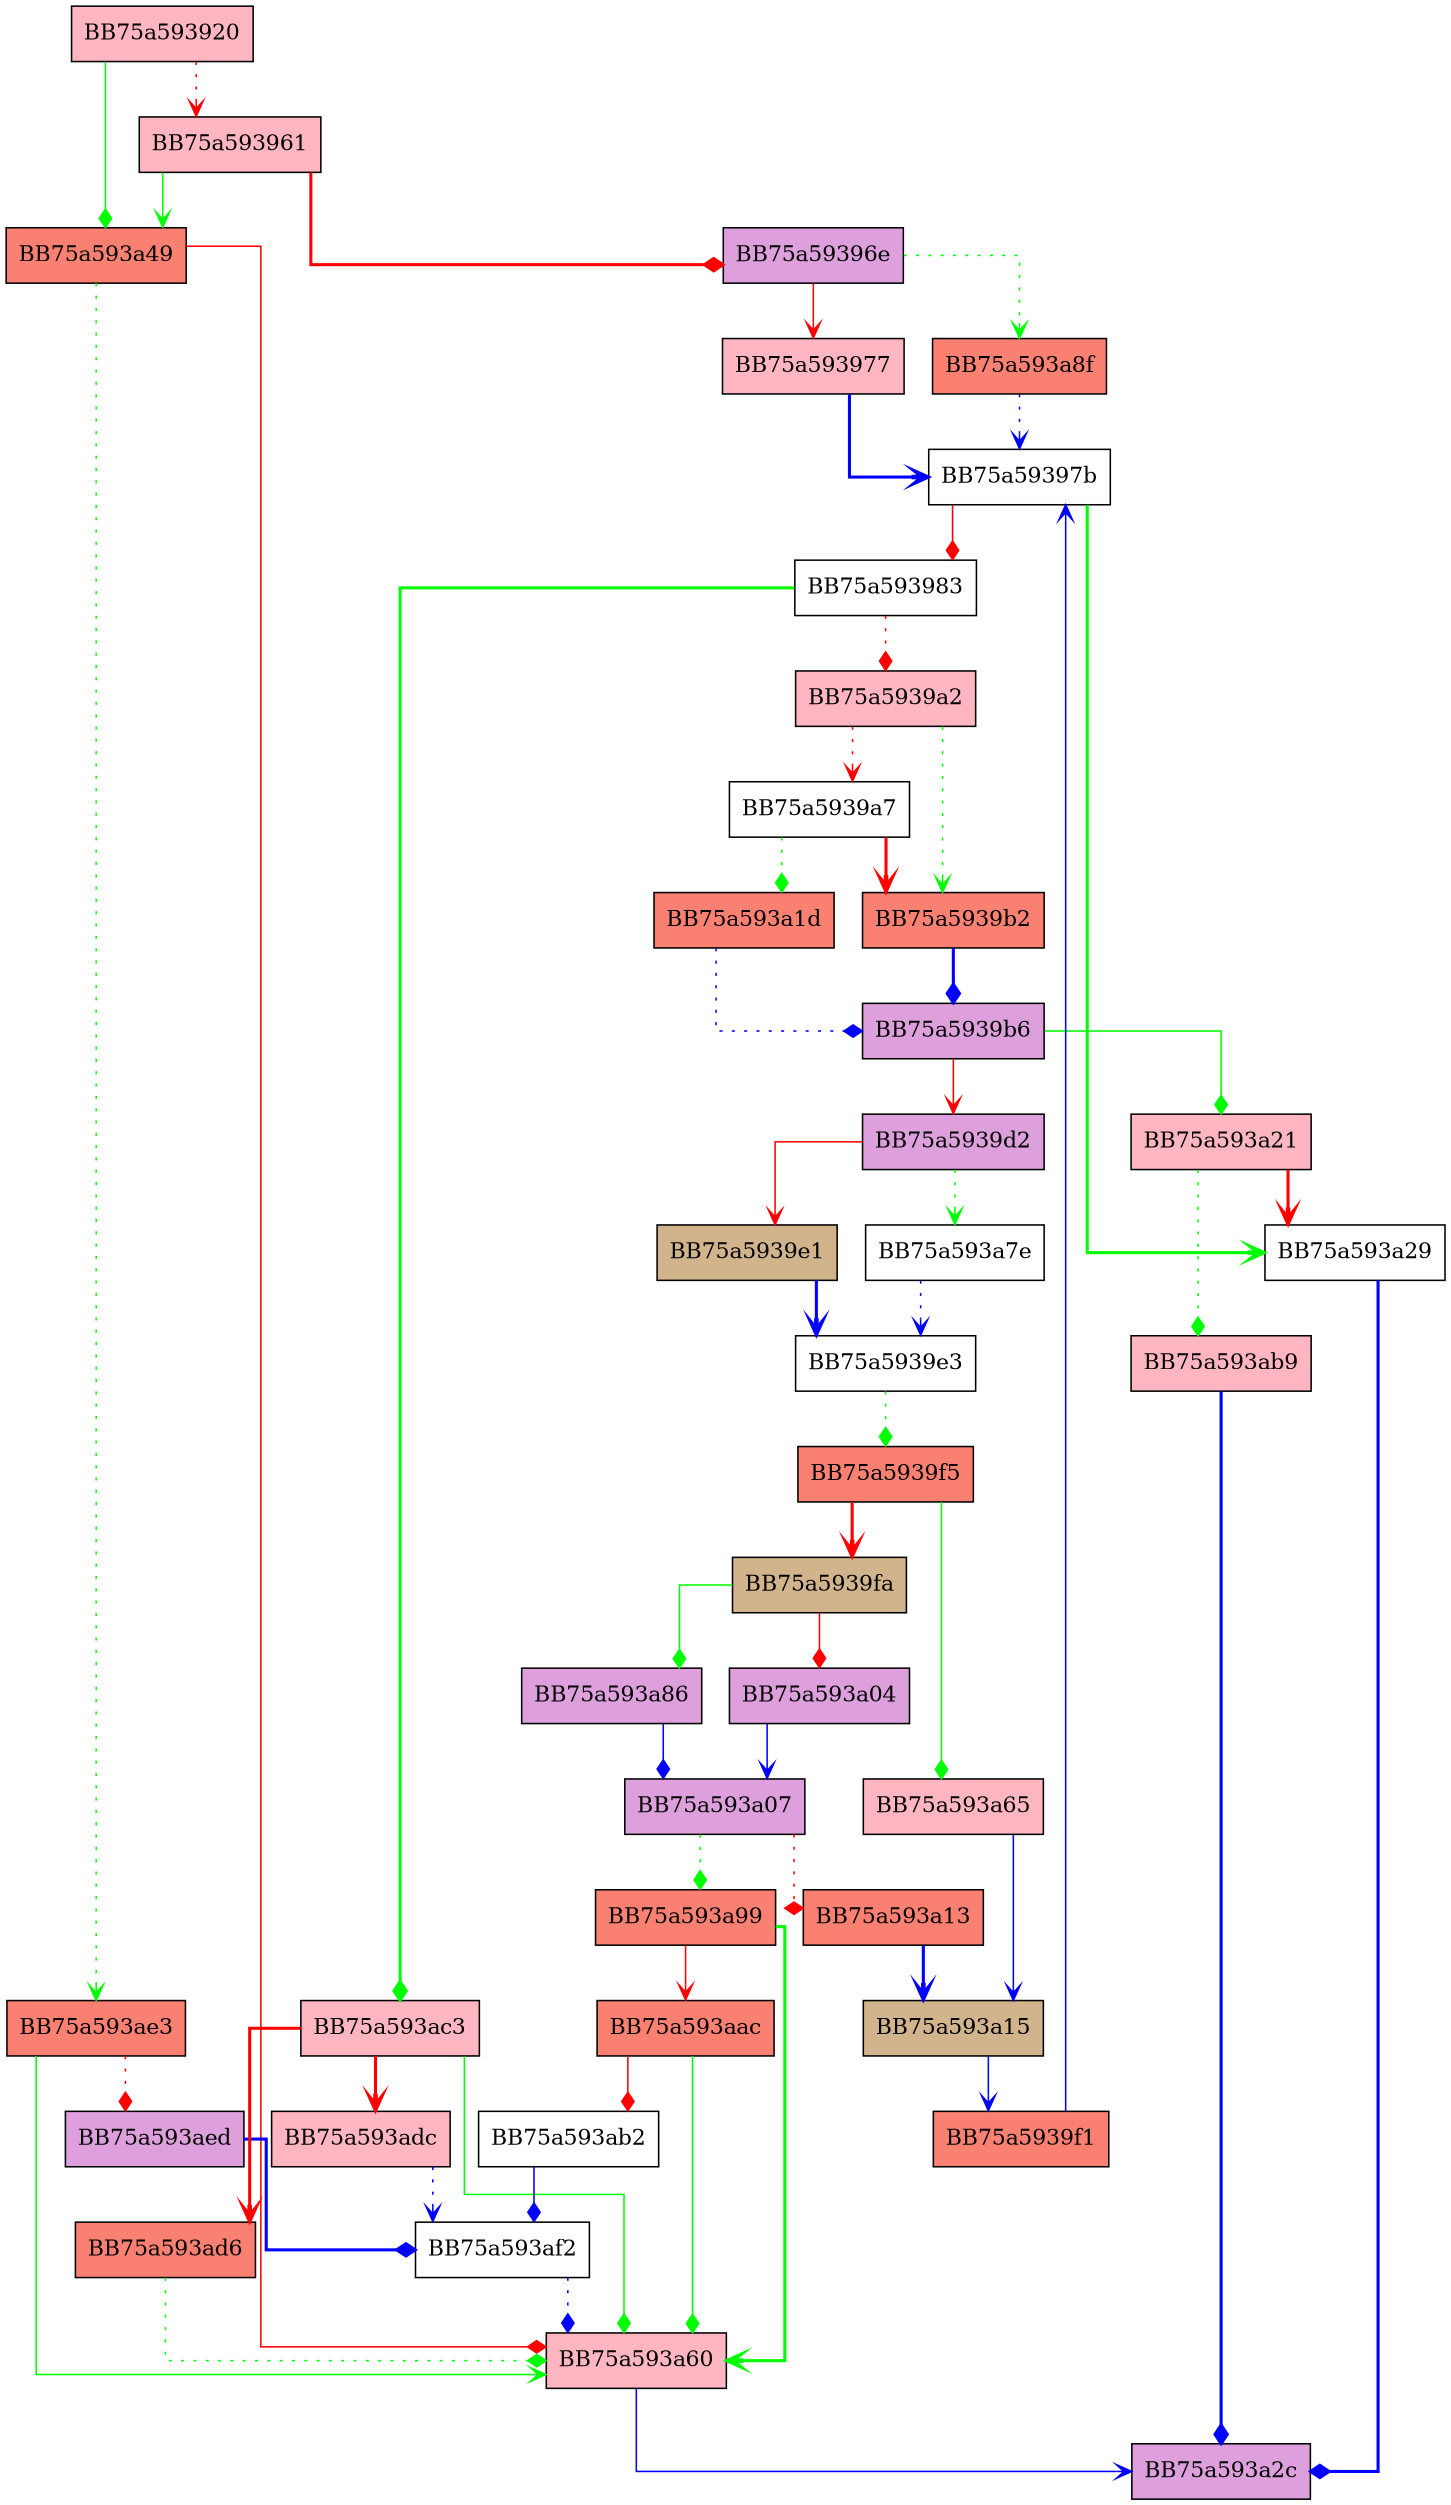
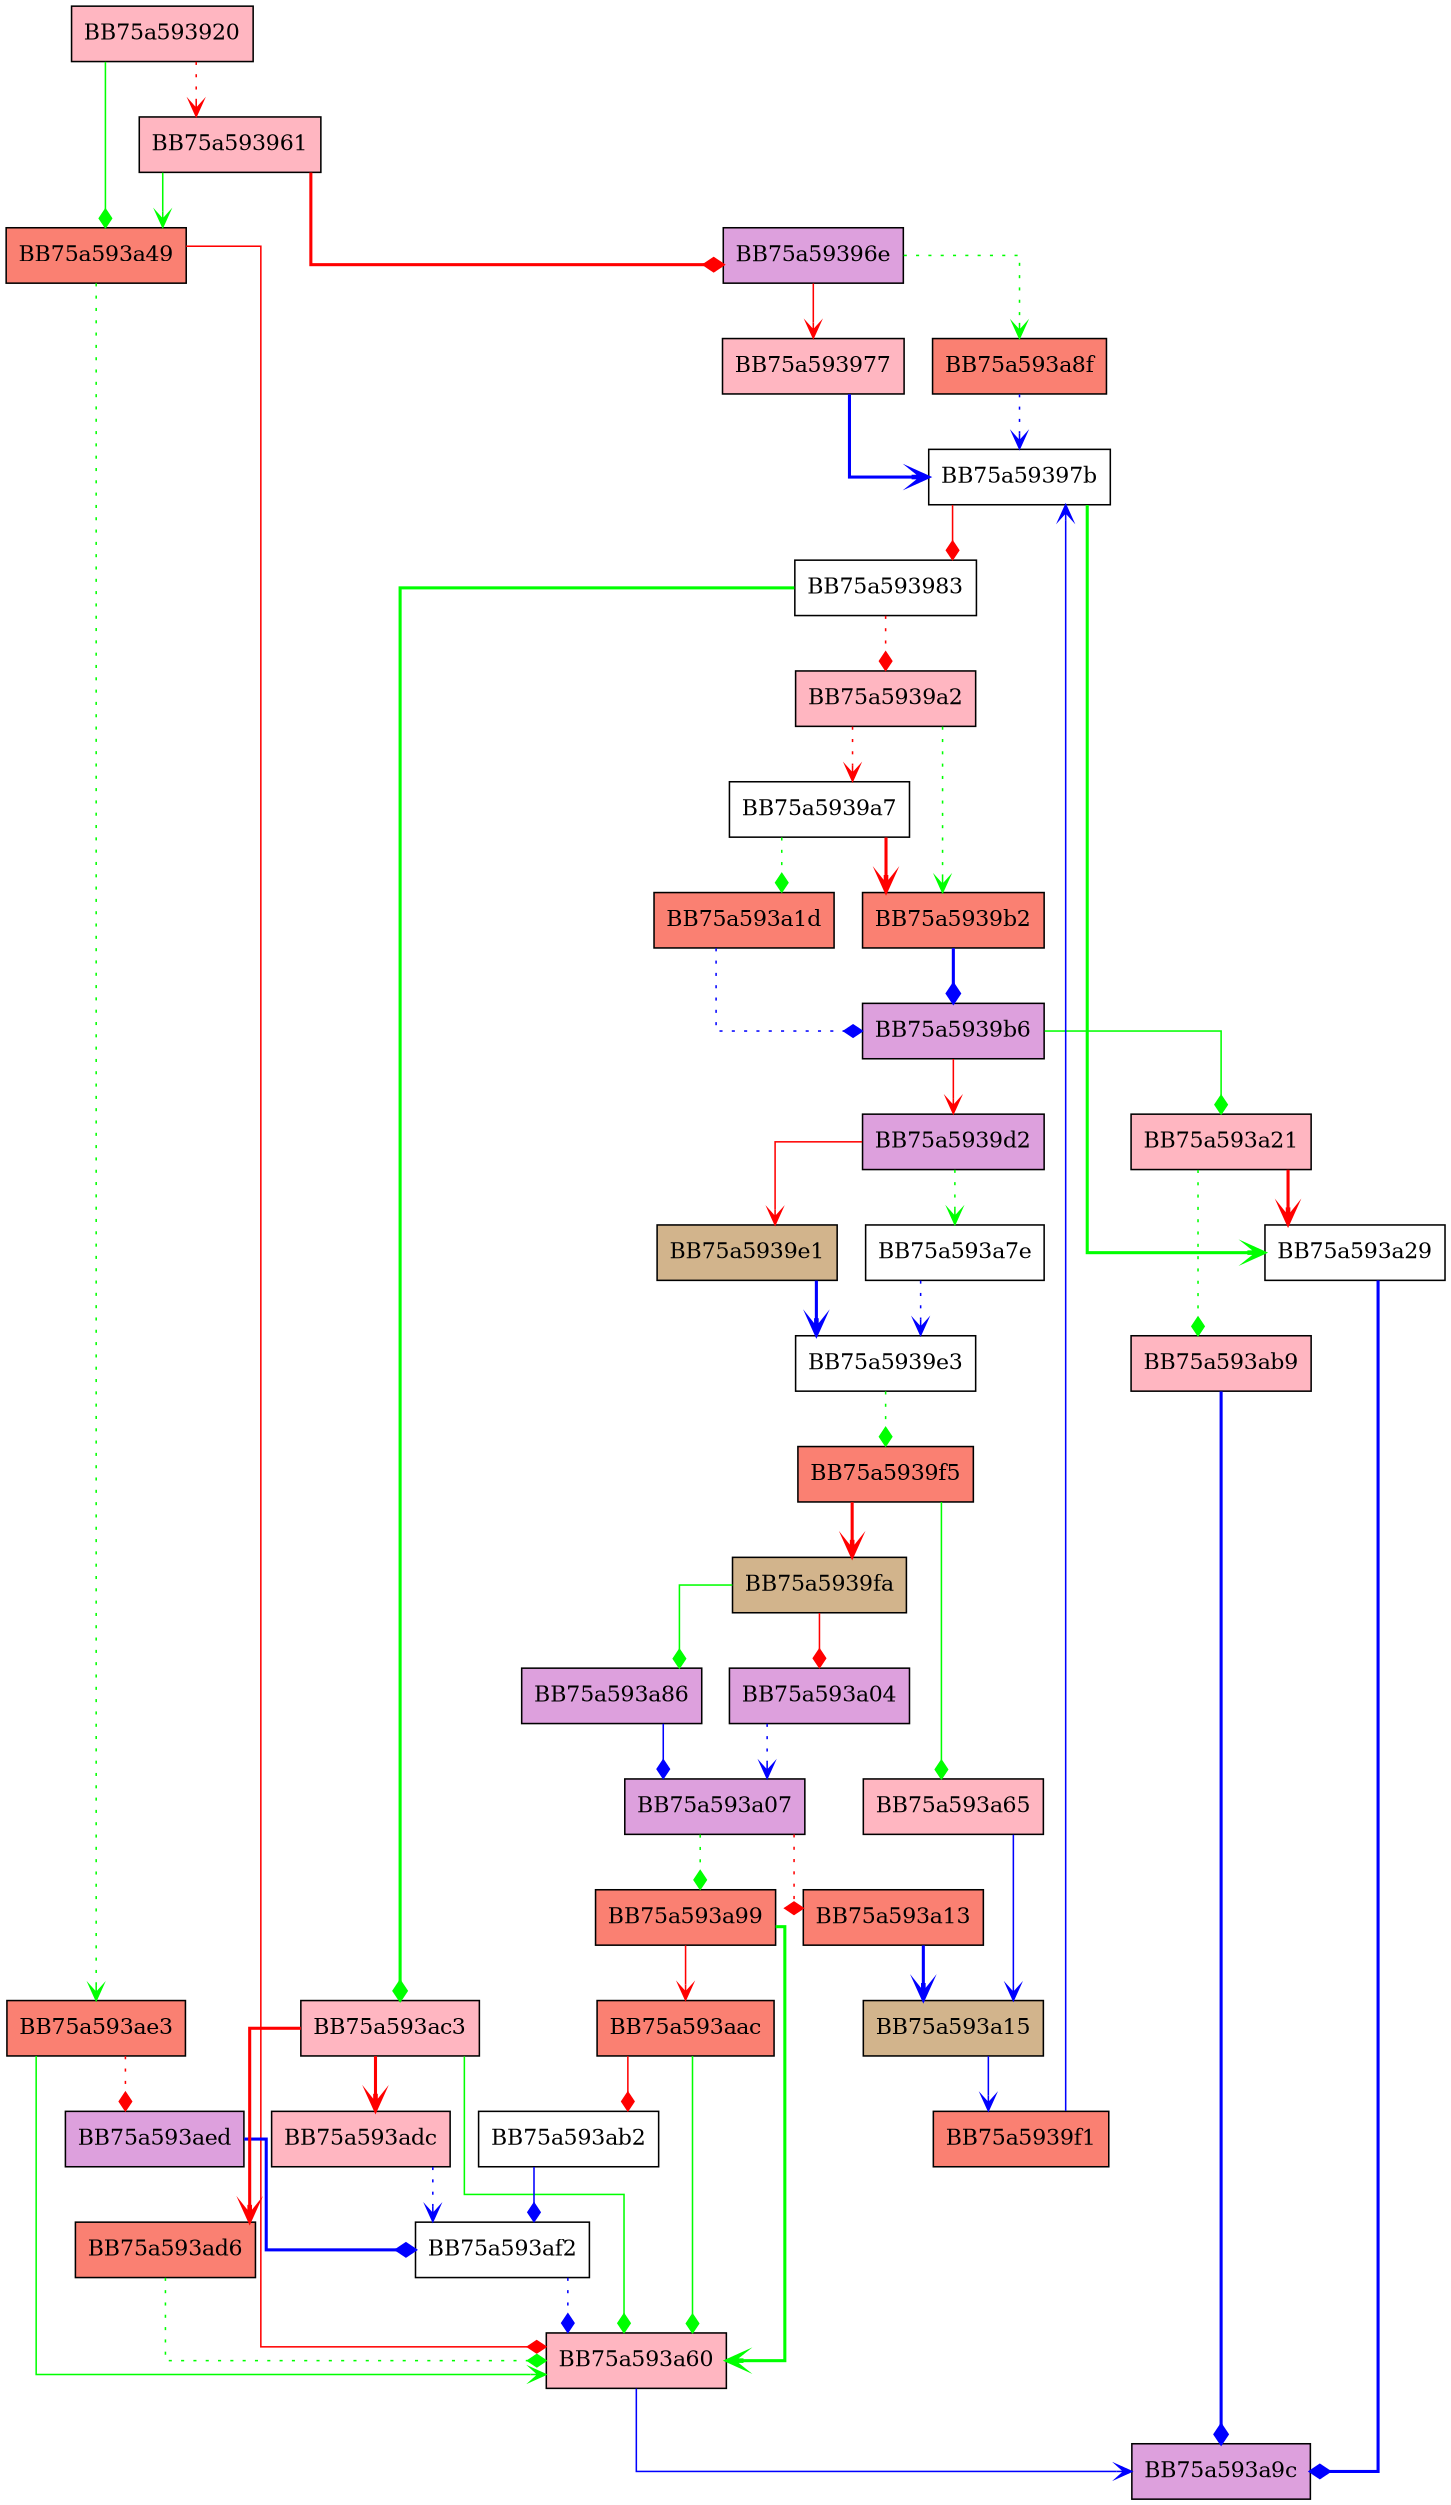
edge "BB75a593a04" -> "BB75a593a07": style solid -> dotted
node "BB75a593a2c": label "BB75a593a2c" -> "BB75a593a9c"
